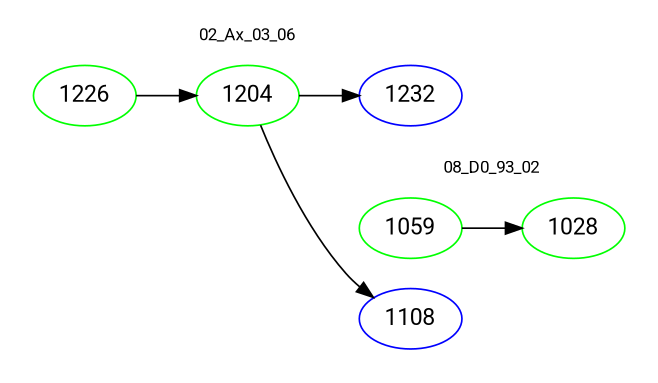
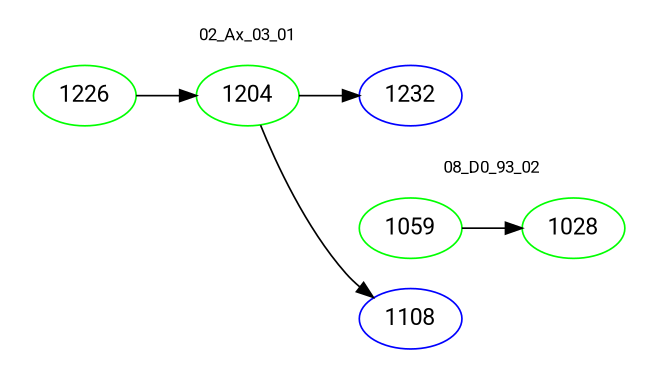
cluster "02_Ax_03_06": label "02_Ax_03_06" -> "02_Ax_03_01"
